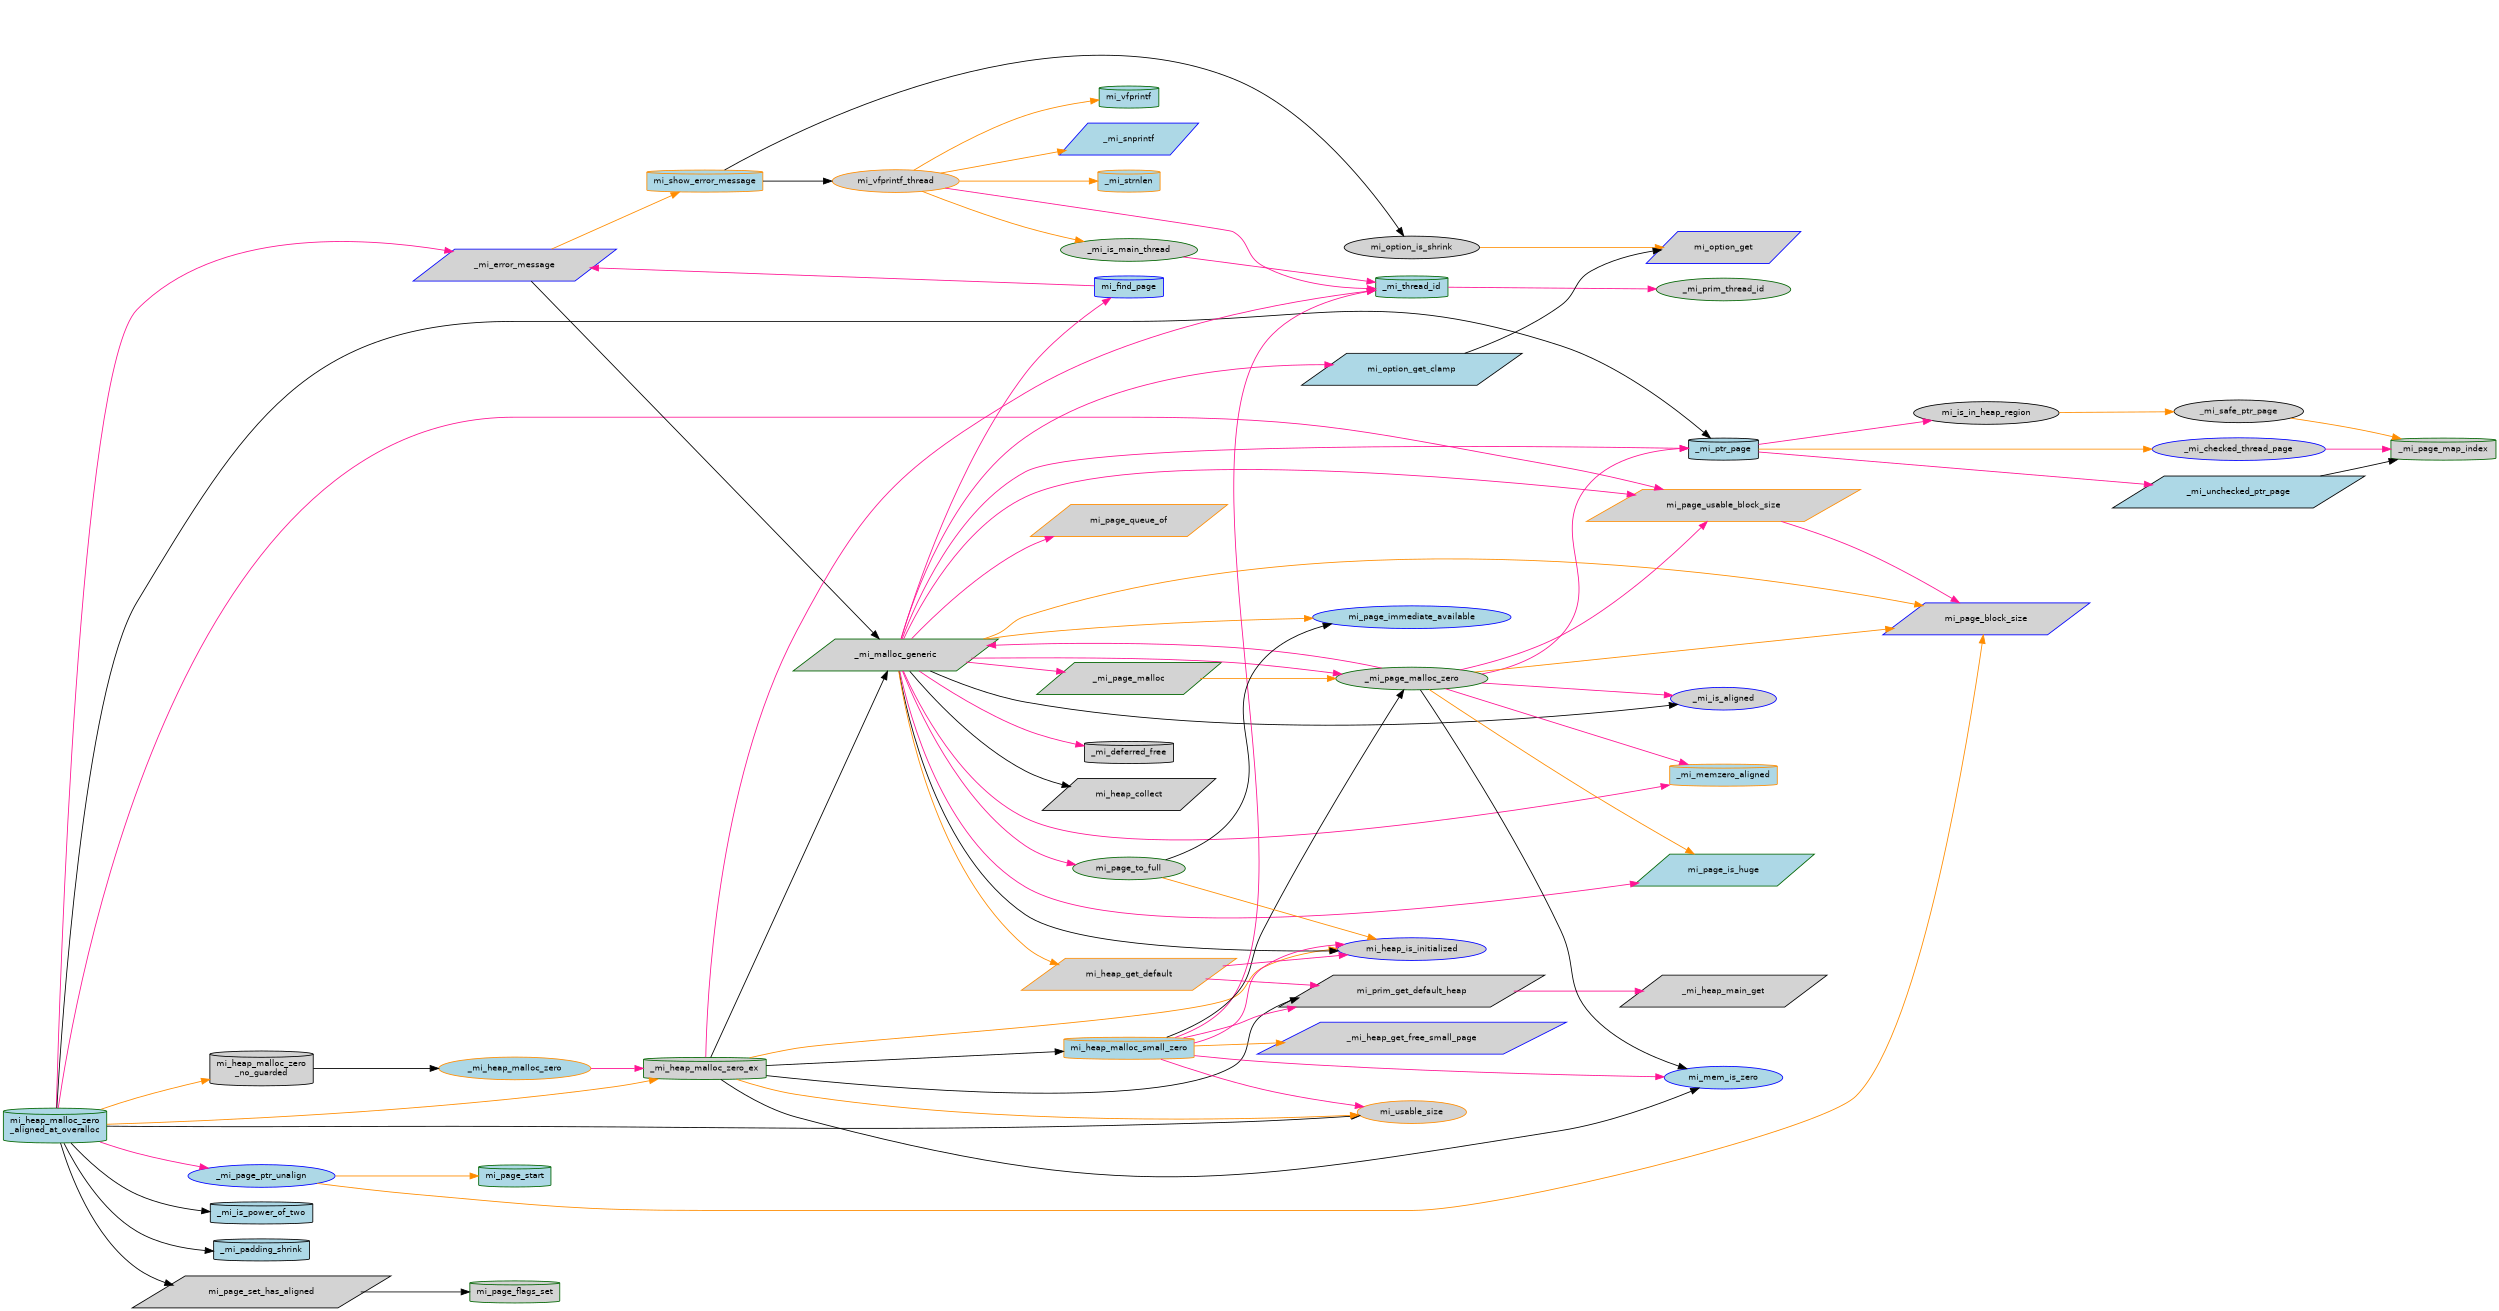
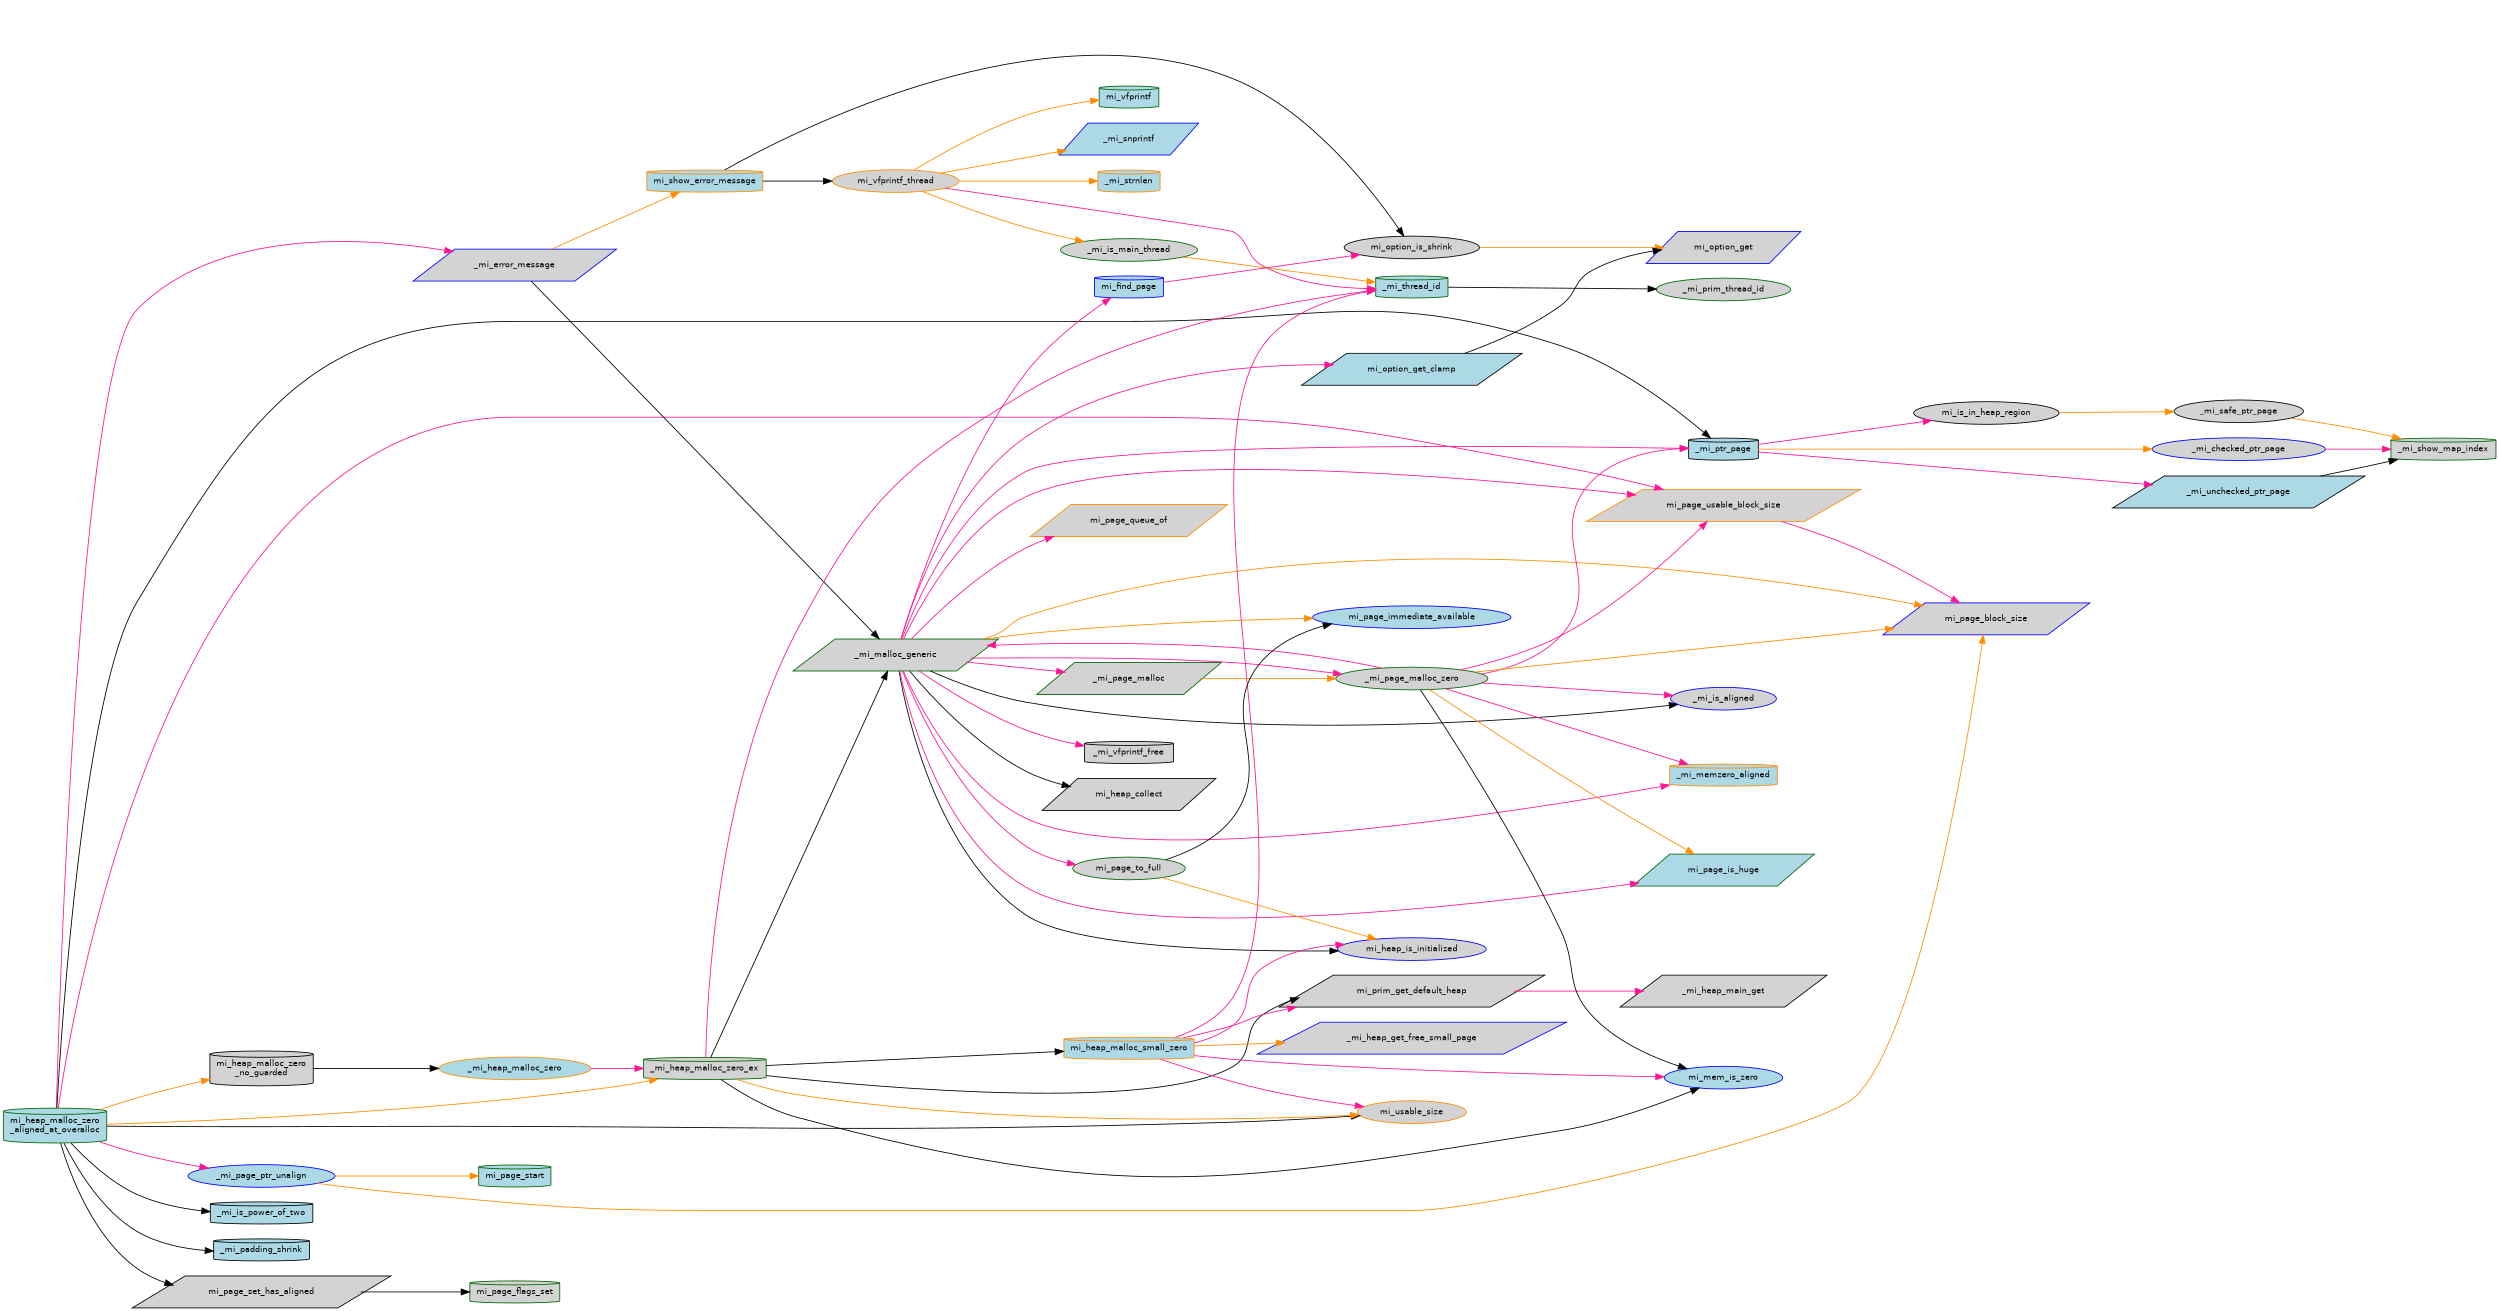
edge "_mi_is_main_thread" -> "_mi_thread_id": color deeppink -> darkorange
edge "mi_find_page" -> "_mi_error_message": now "mi_find_page" -> "mi_option_is_shrink"
edge "_mi_thread_id" -> "_mi_prim_thread_id": color deeppink -> black
node "_mi_checked_thread_page": label "_mi_checked_thread_page" -> "_mi_checked_ptr_page"
node "_mi_page_map_index": label "_mi_page_map_index" -> "_mi_show_map_index"
node "_mi_deferred_free": label "_mi_deferred_free" -> "_mi_vfprintf_free"
edge "mi_heap_malloc_small_zero" -> "_mi_page_malloc_zero": removed
node "mi_heap_get_default": removed
edge "_mi_heap_malloc_zero_ex" -> "mi_heap_is_initialized": removed
